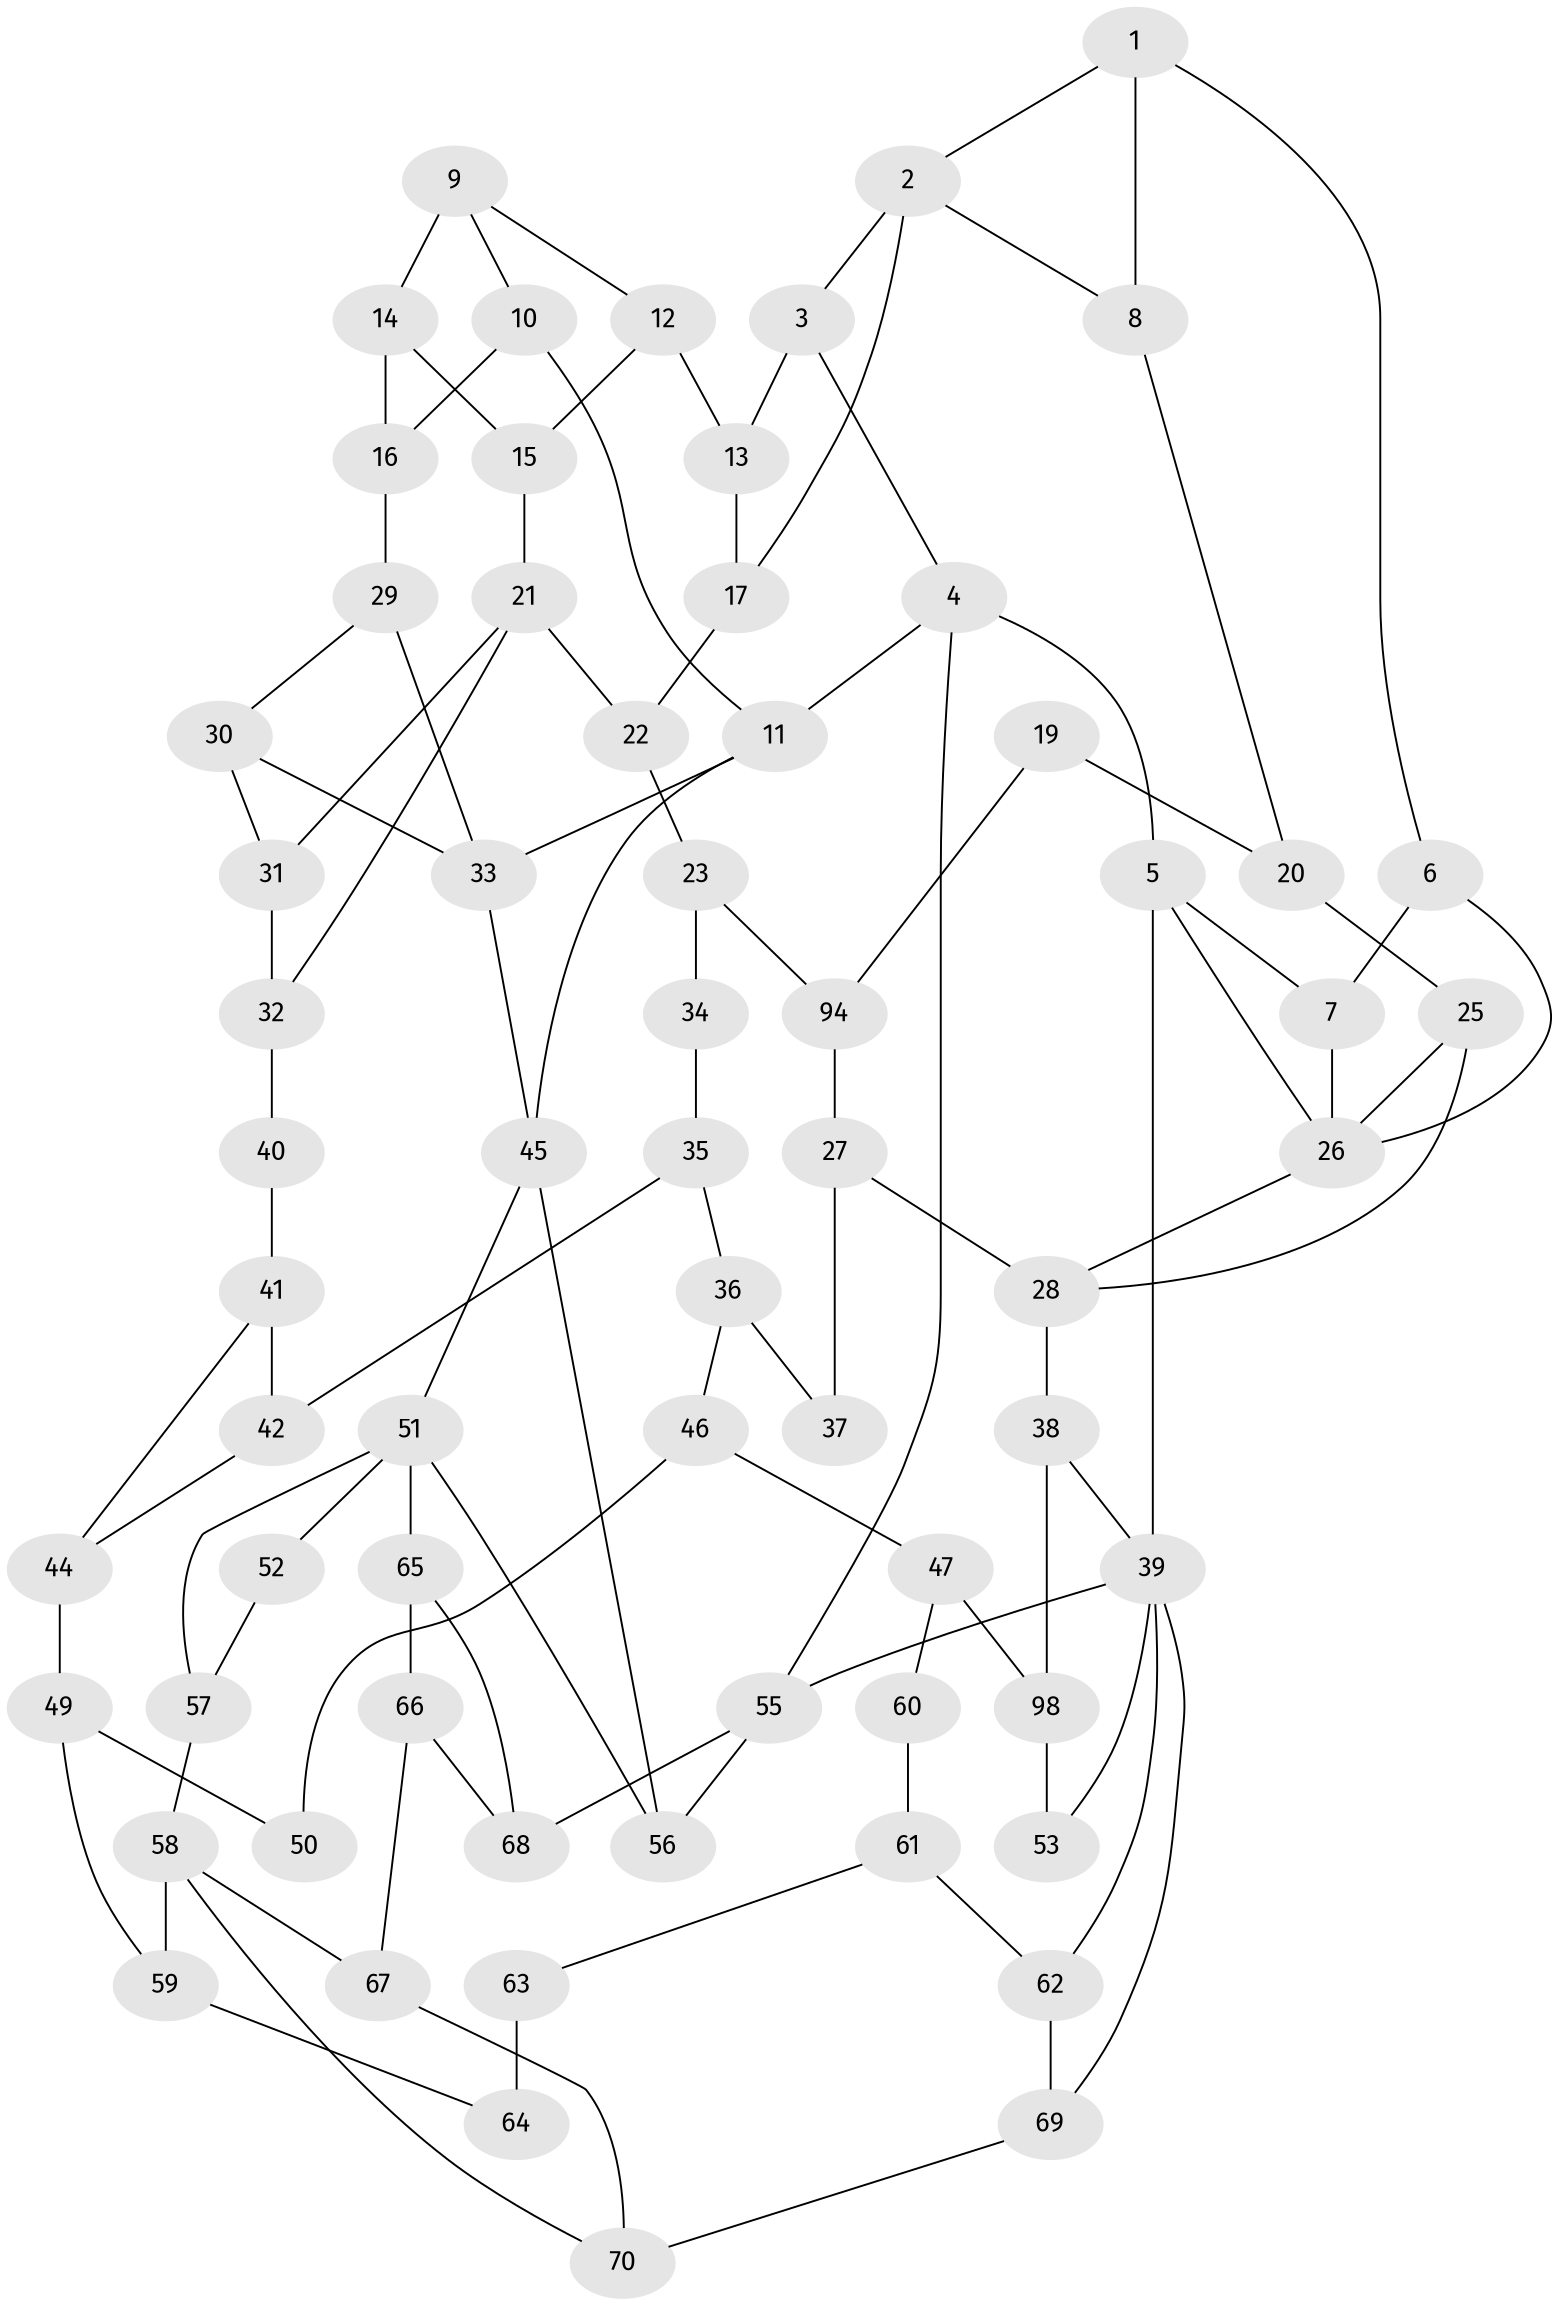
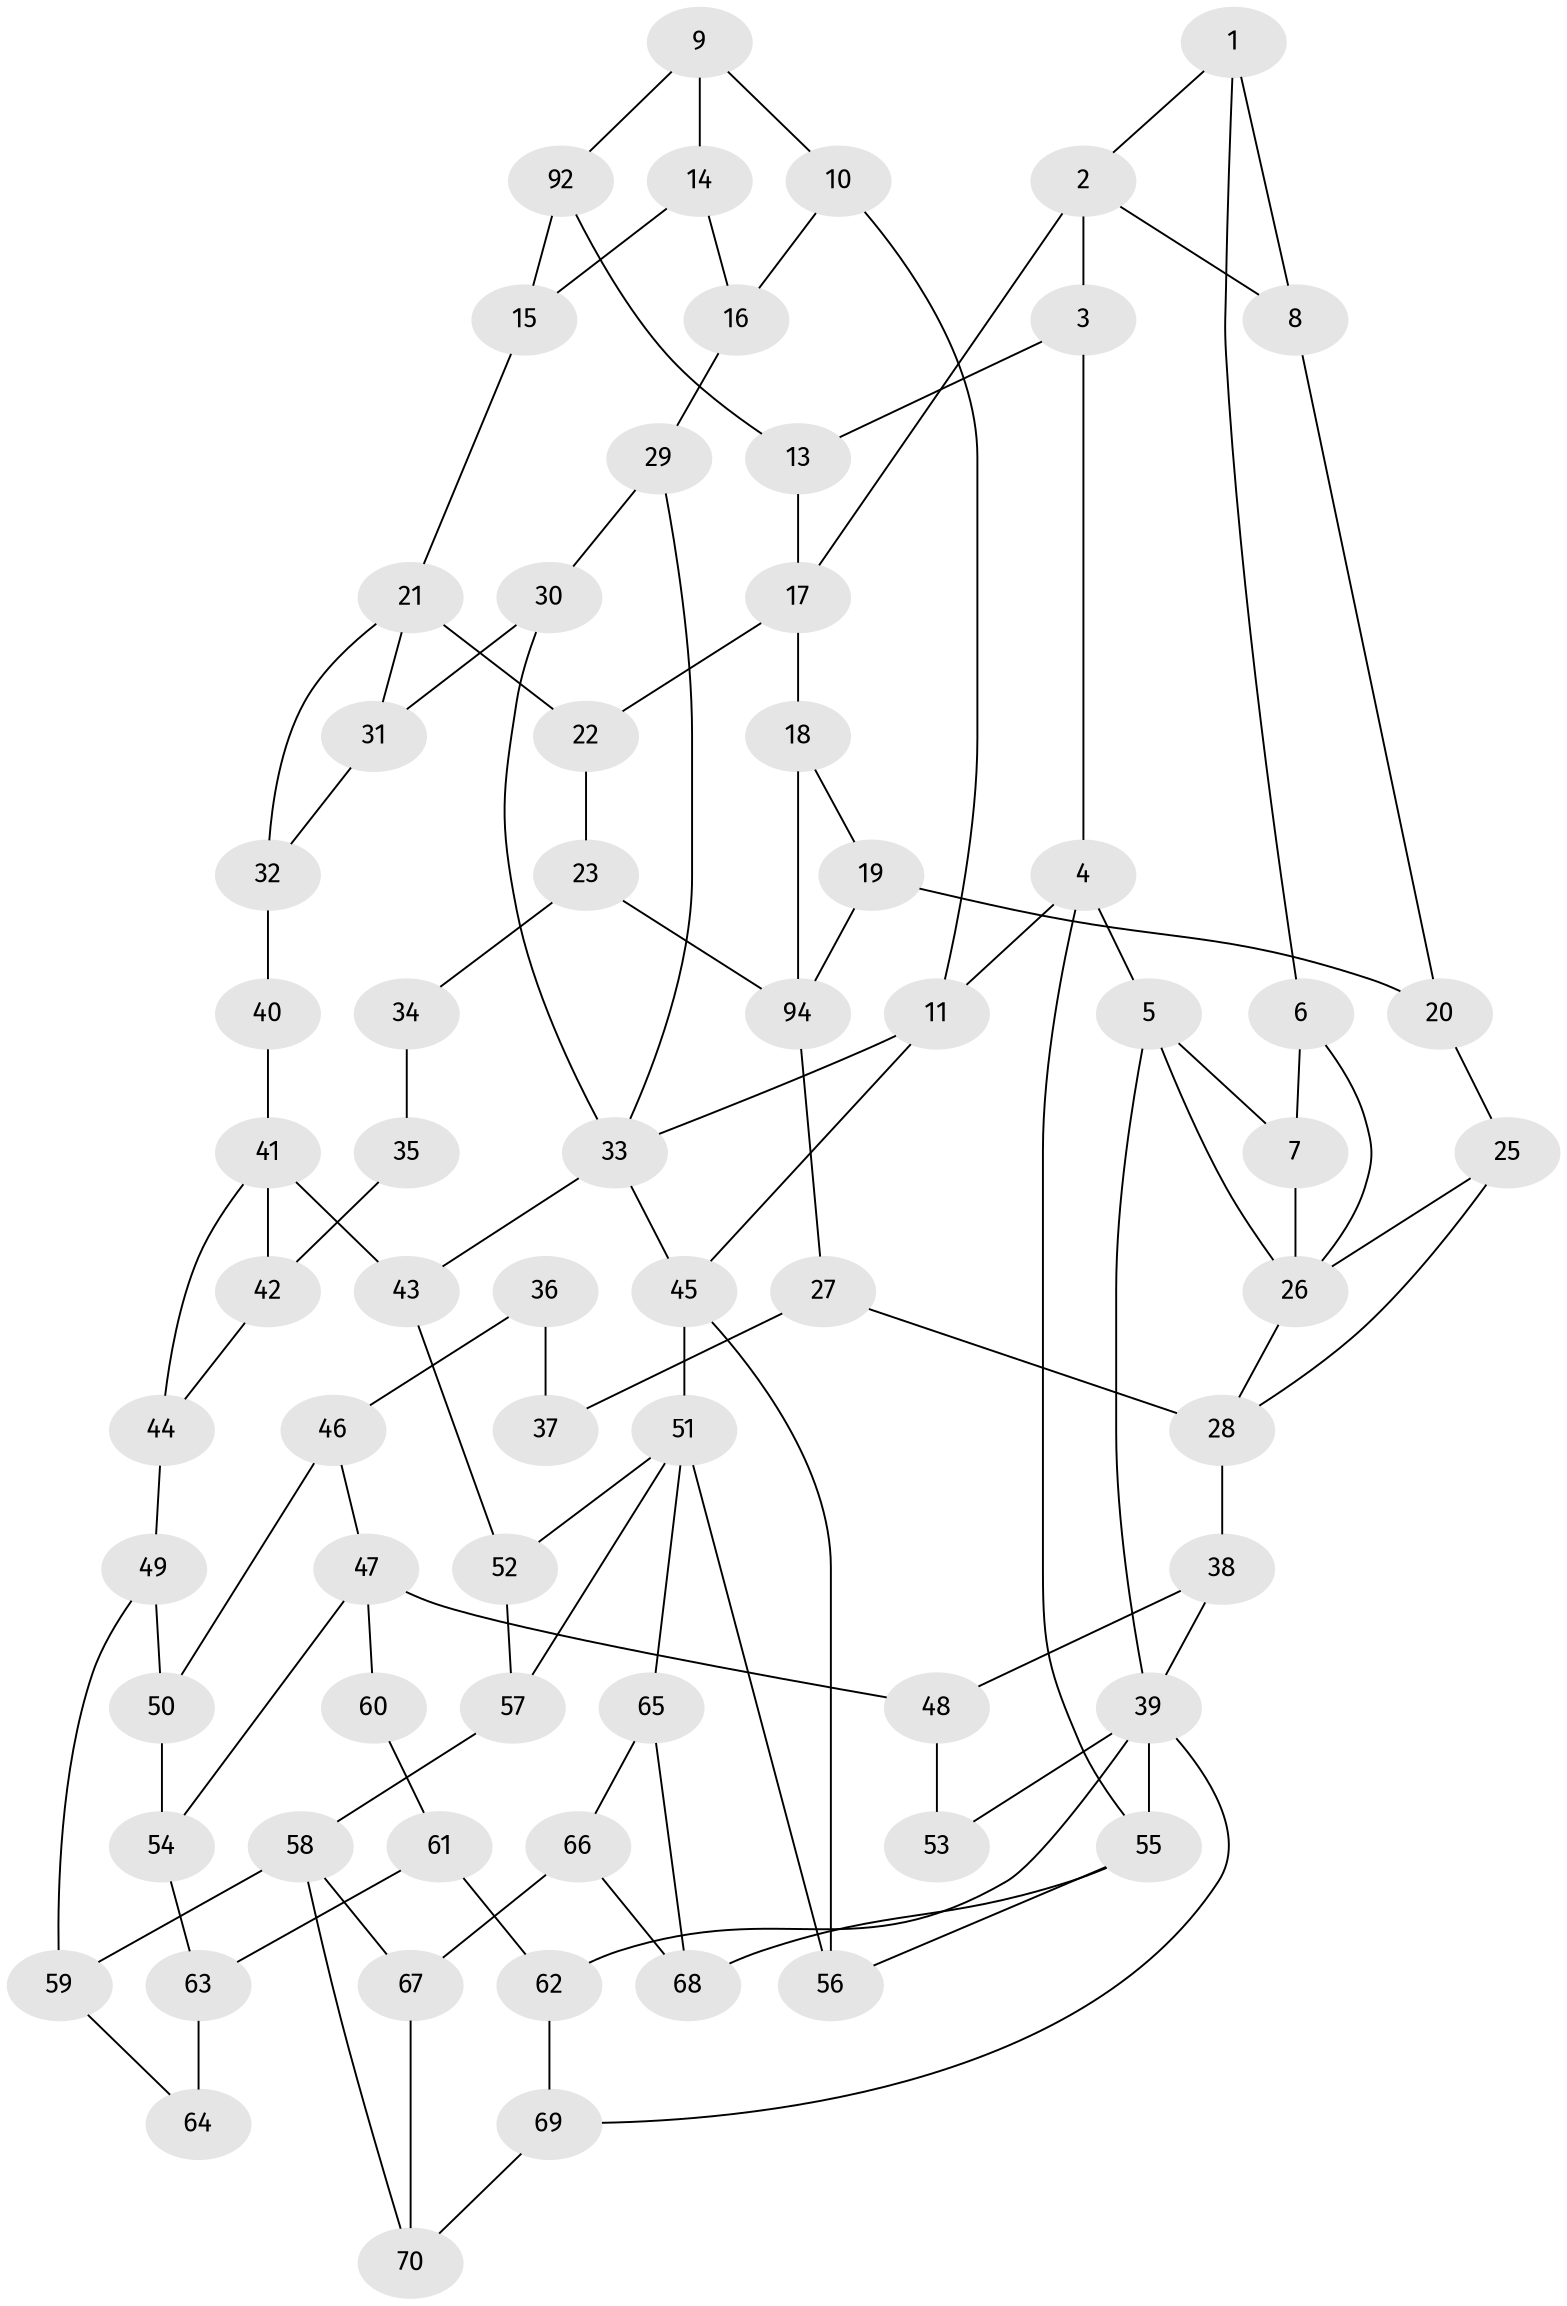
node "12": label "12" -> "92"
node "18": added
edge "35" -- "36": removed
node "43": added
node "98": label "98" -> "48"
node "54": added
